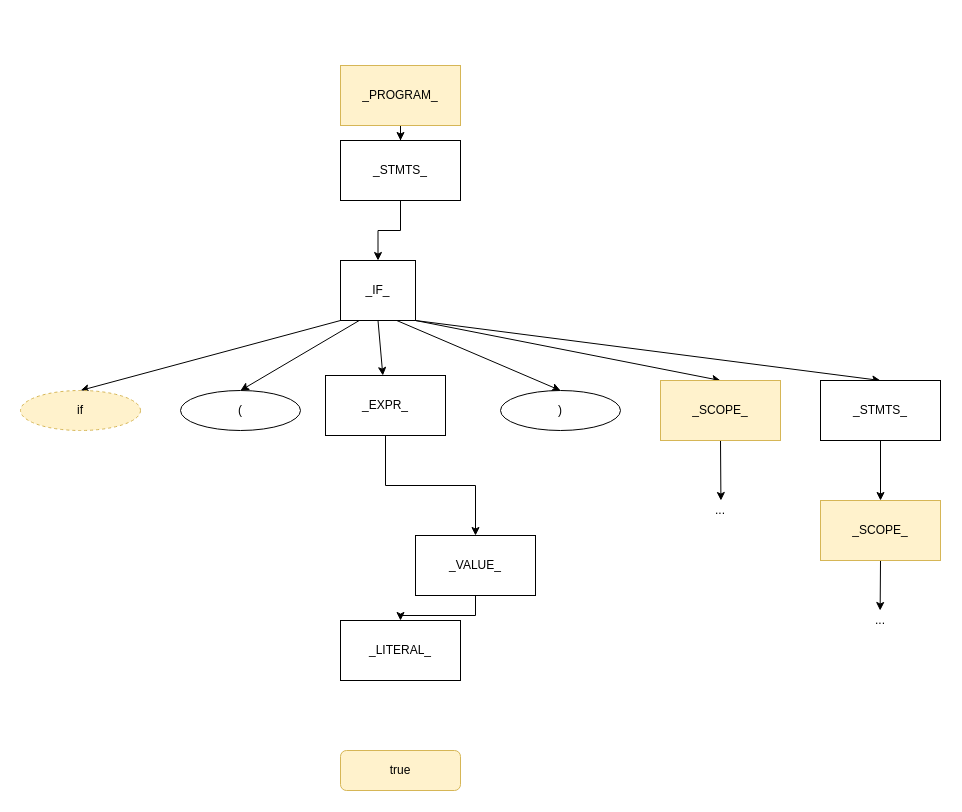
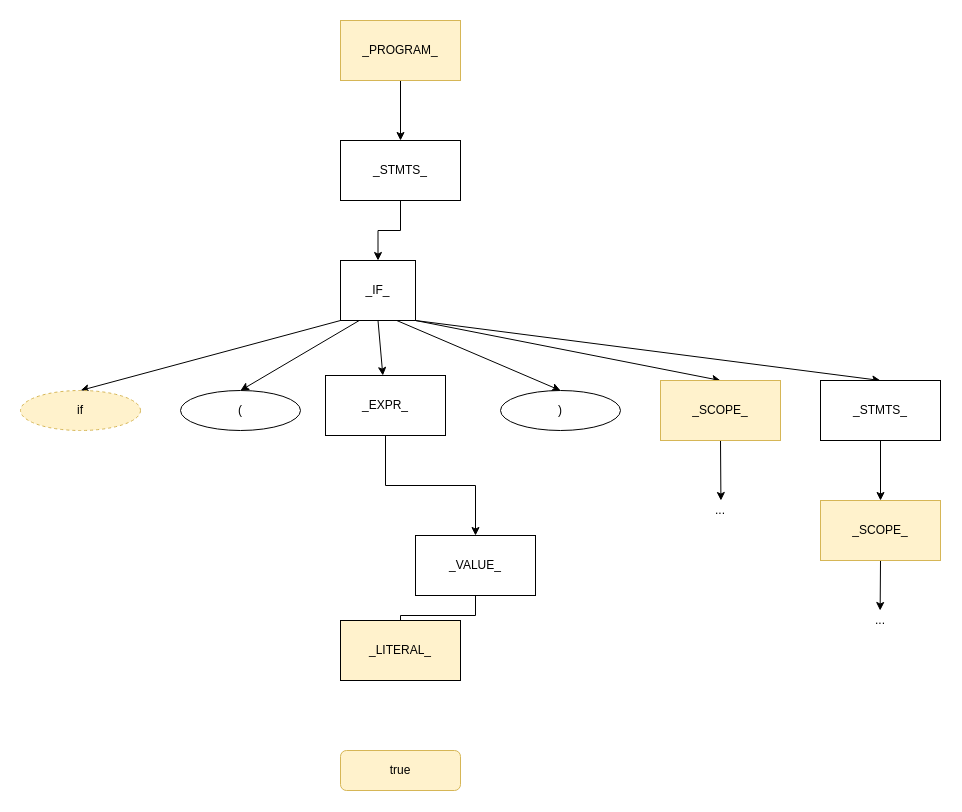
node "_PROGRAM_": moved (401, 96) -> (401, 51)
edge "_VALUE_" -> "_LITERAL_": arrowhead classic -> none
node "_LITERAL_": fillcolor #ffffff -> #fff2cc
